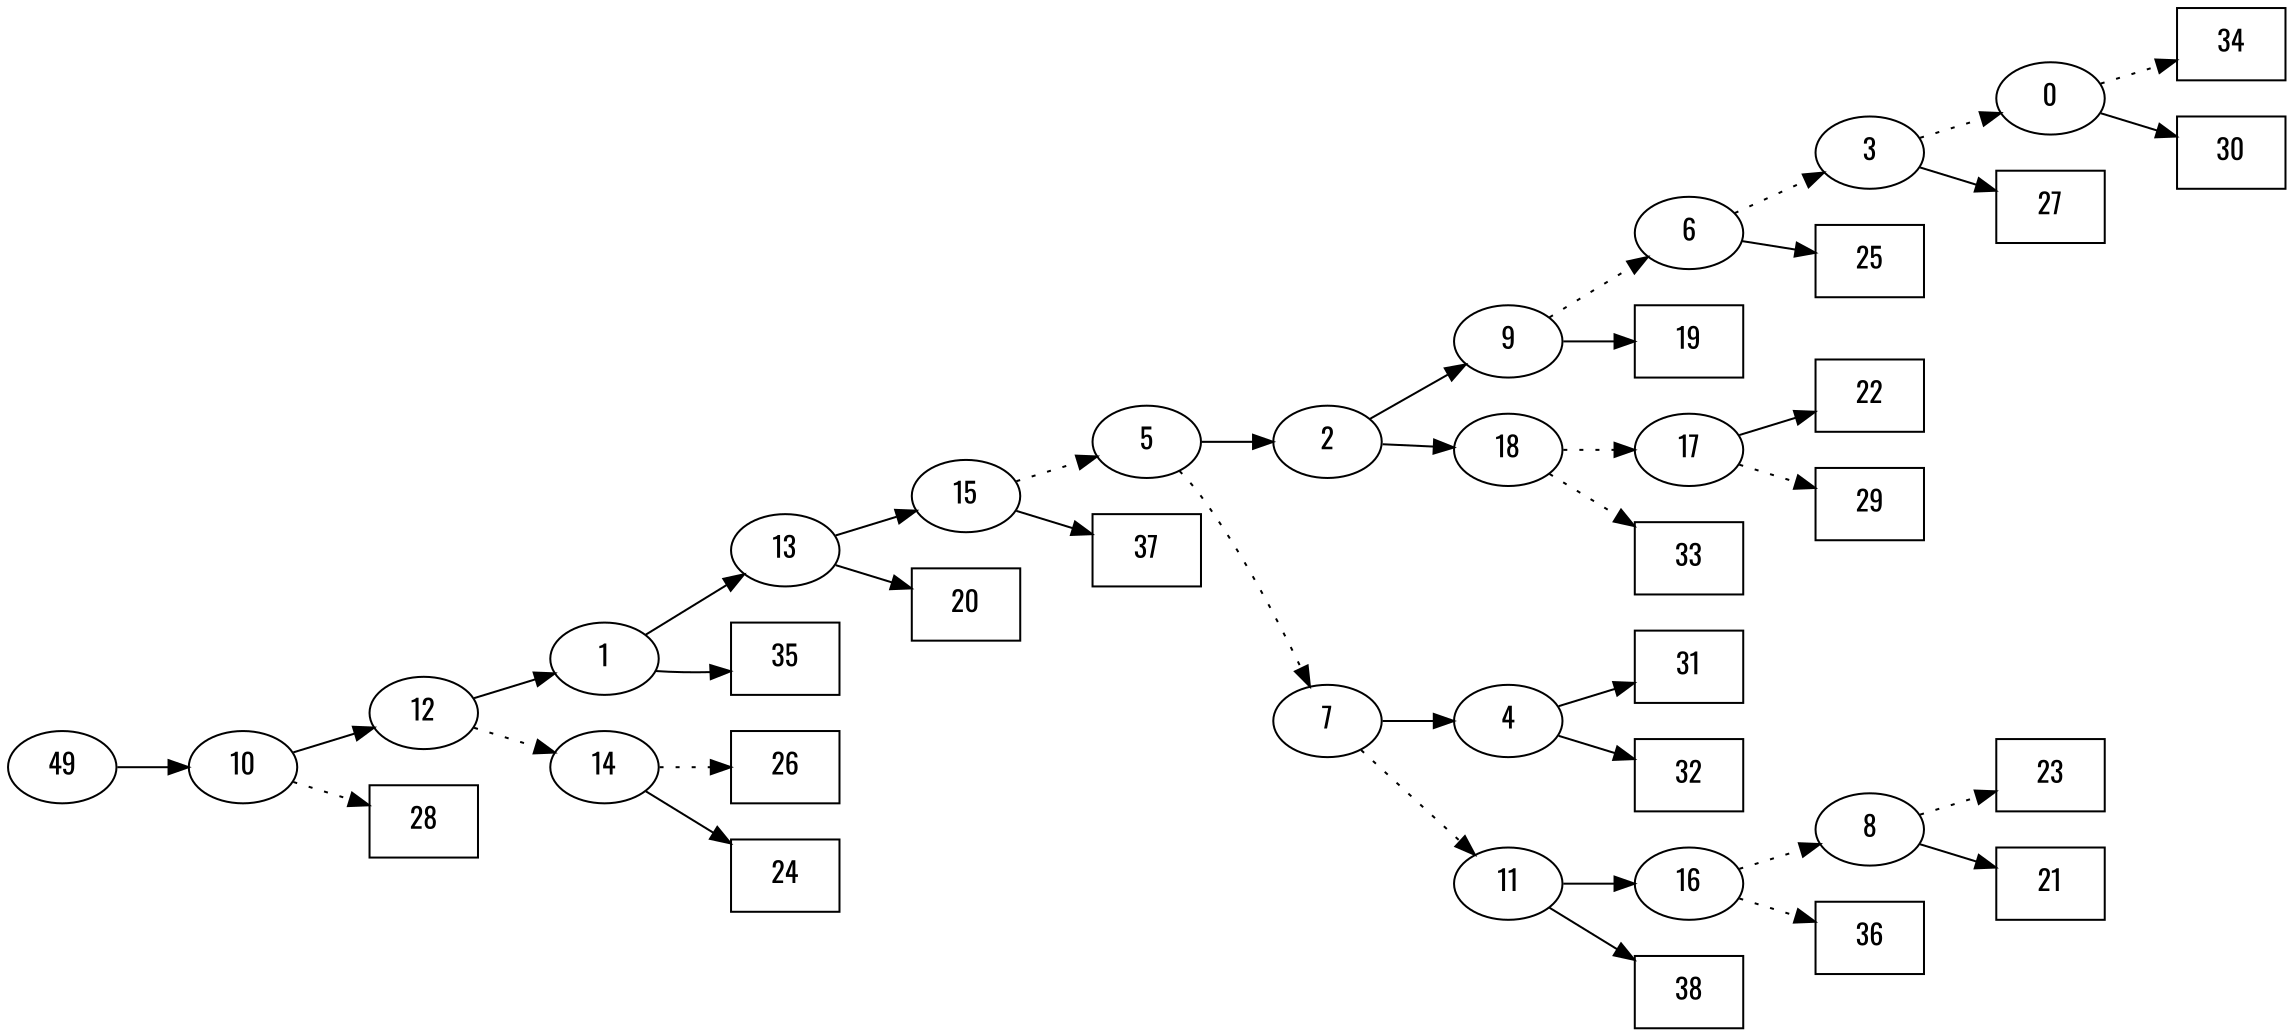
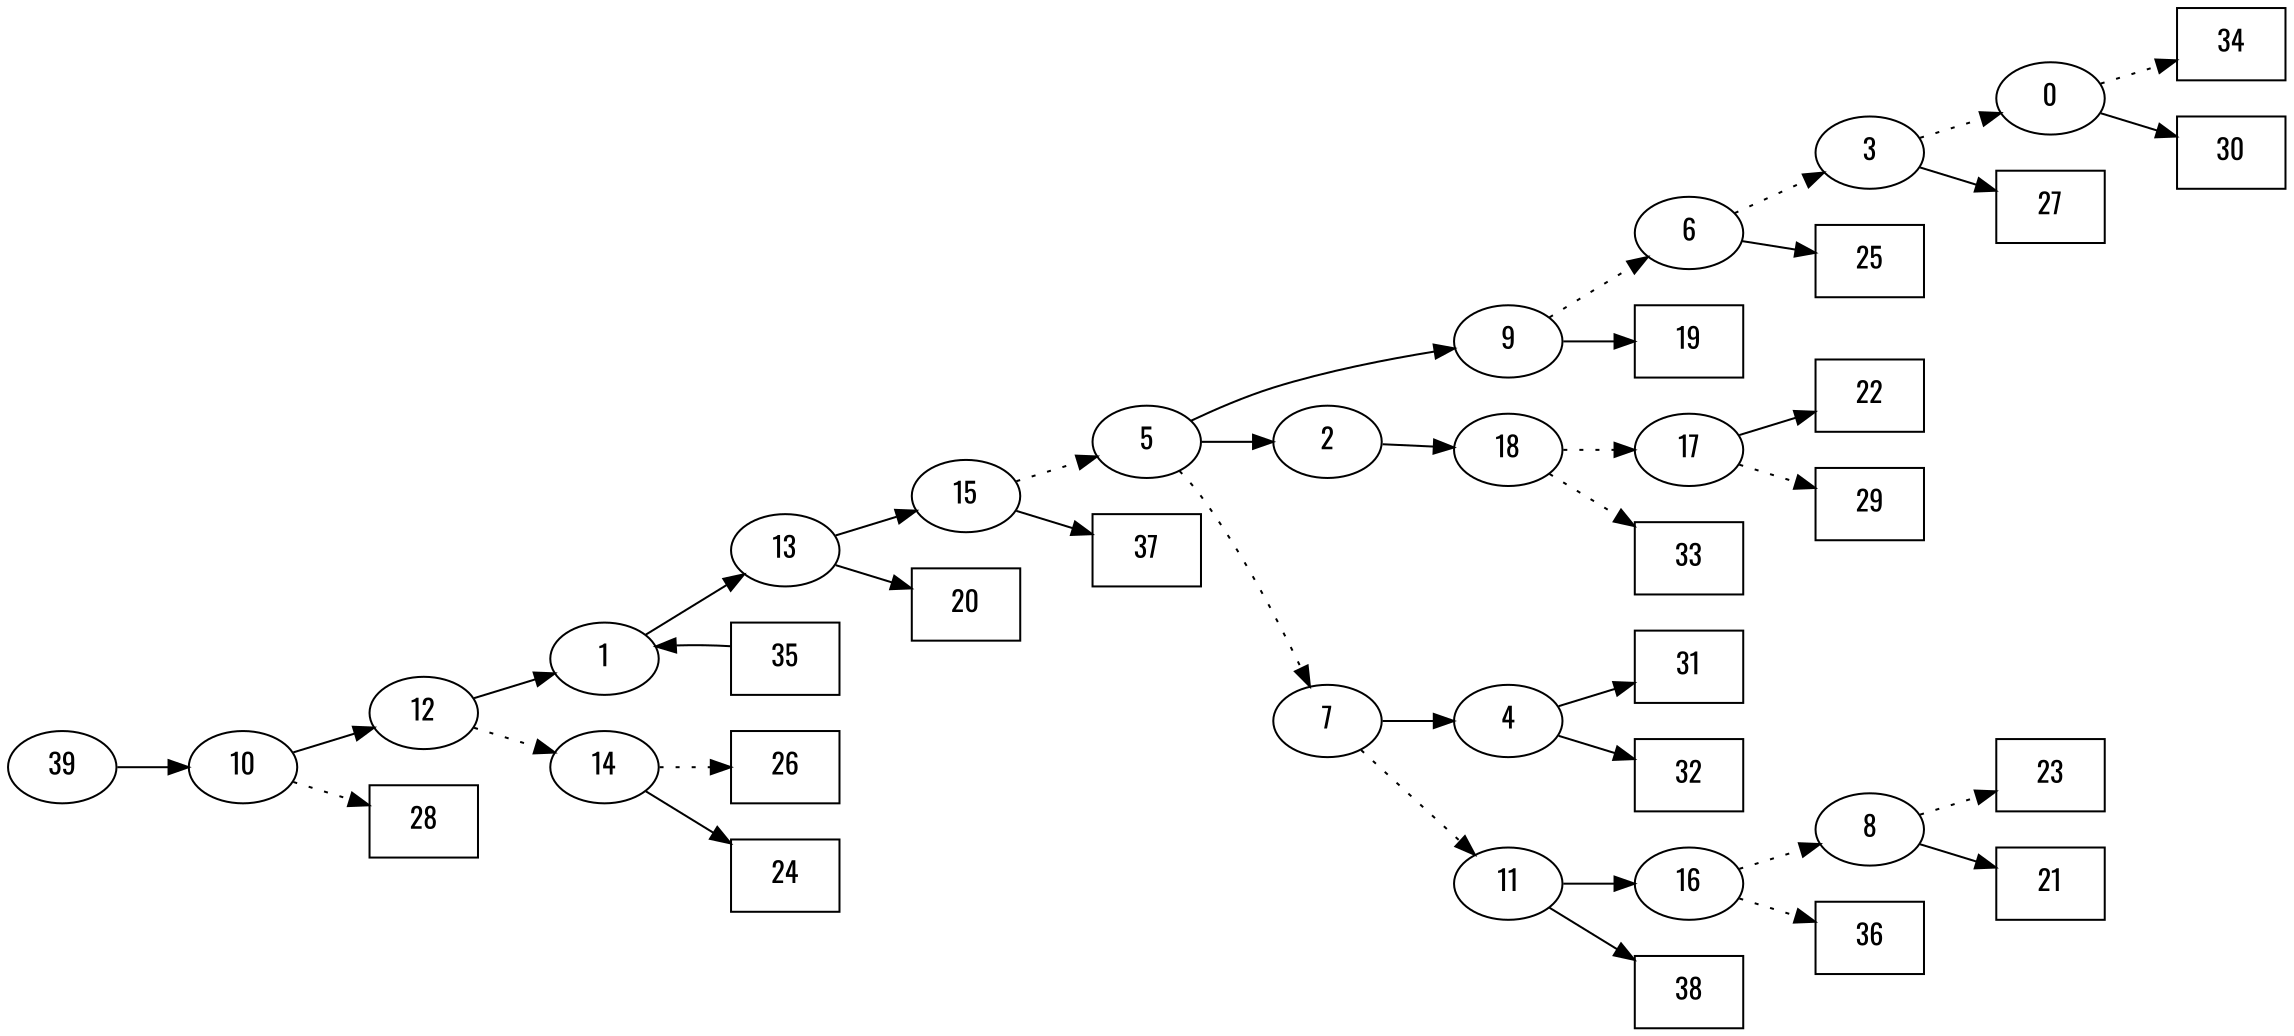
edge "2" -> "9": now "5" -> "9"
edge "1" -> "35": reversed
node "49": label "49" -> "39"
